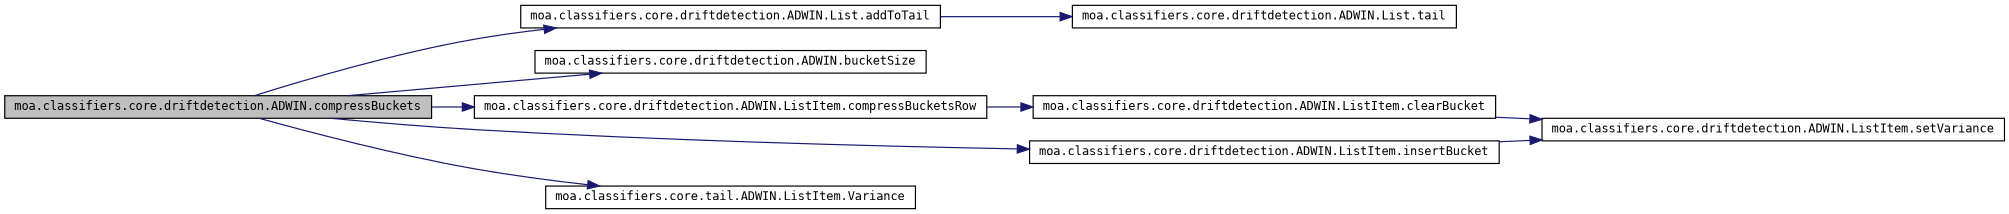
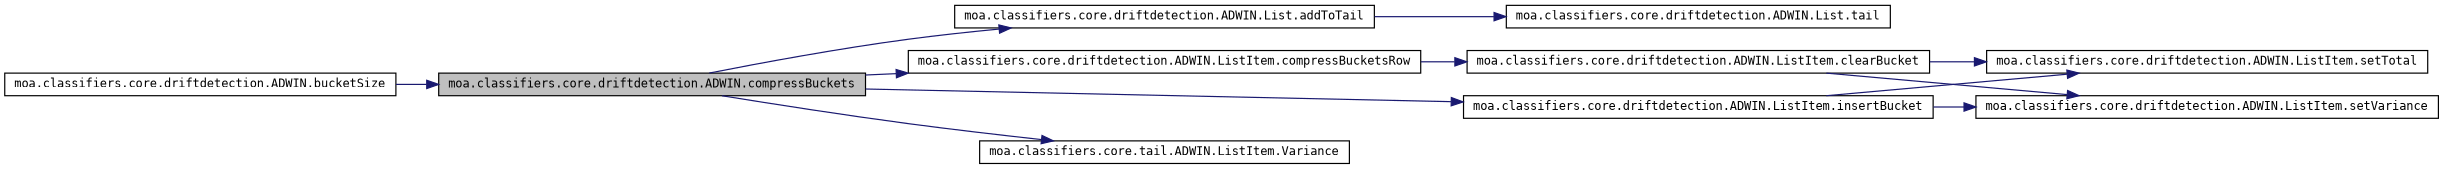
node "moa.classifiers.core.driftdetection.ADWIN.ListItem.setTotal": added
edge "moa.classifiers.core.driftdetection.ADWIN.compressBuckets" -> "moa.classifiers.core.driftdetection.ADWIN.bucketSize": reversed
